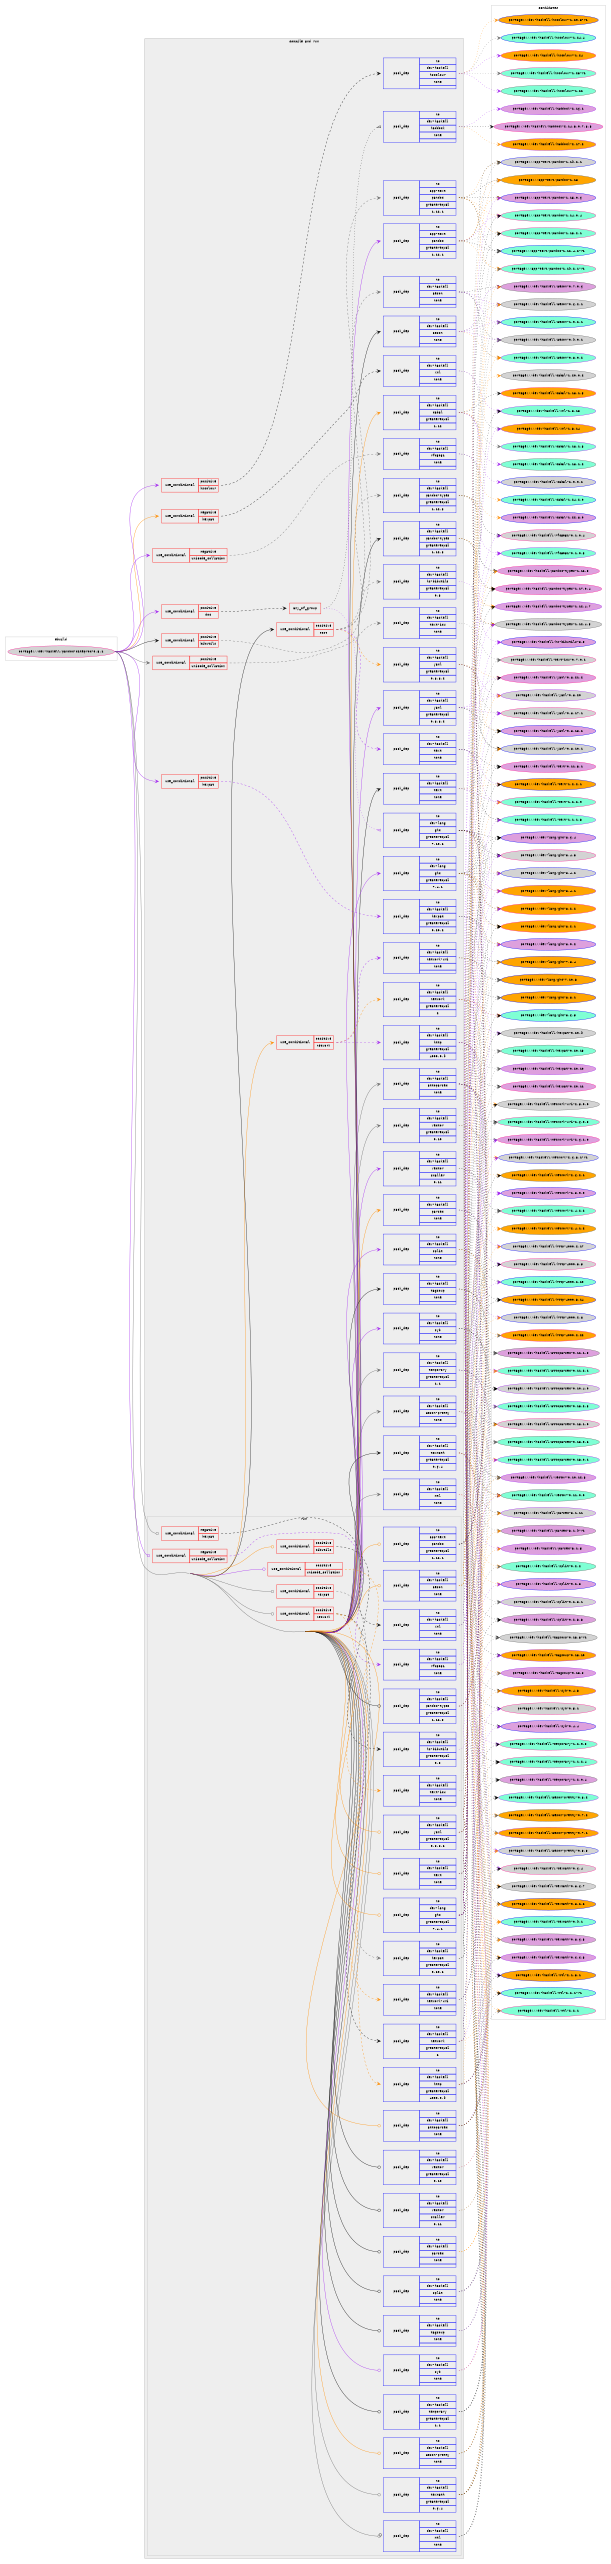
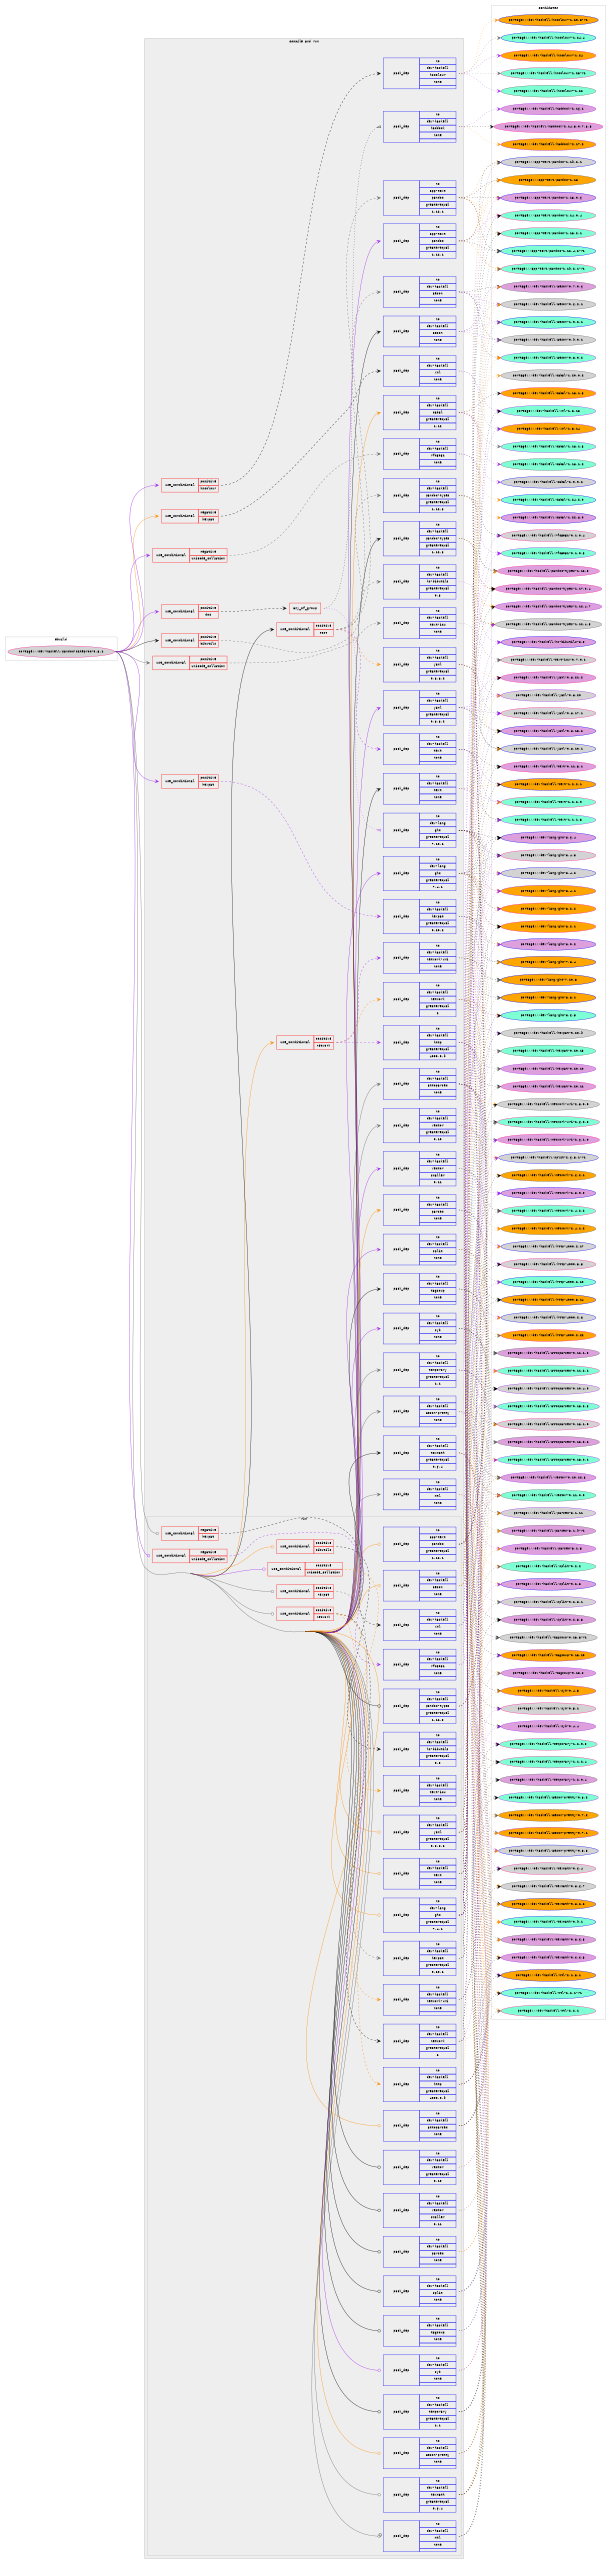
node "portage://dev-haskell/network-2.6.3.1-r1": label "portage://dev-haskell/network-2.6.3.1-r1" -> "portage://dev-haskell/split-2.6.3.1-r1"
node "portage://dev-haskell/attoparsec-0.13.0.2": fillcolor aquamarine -> plum
node "portage://dev-haskell/syb-0.4.4": color blue -> purple
